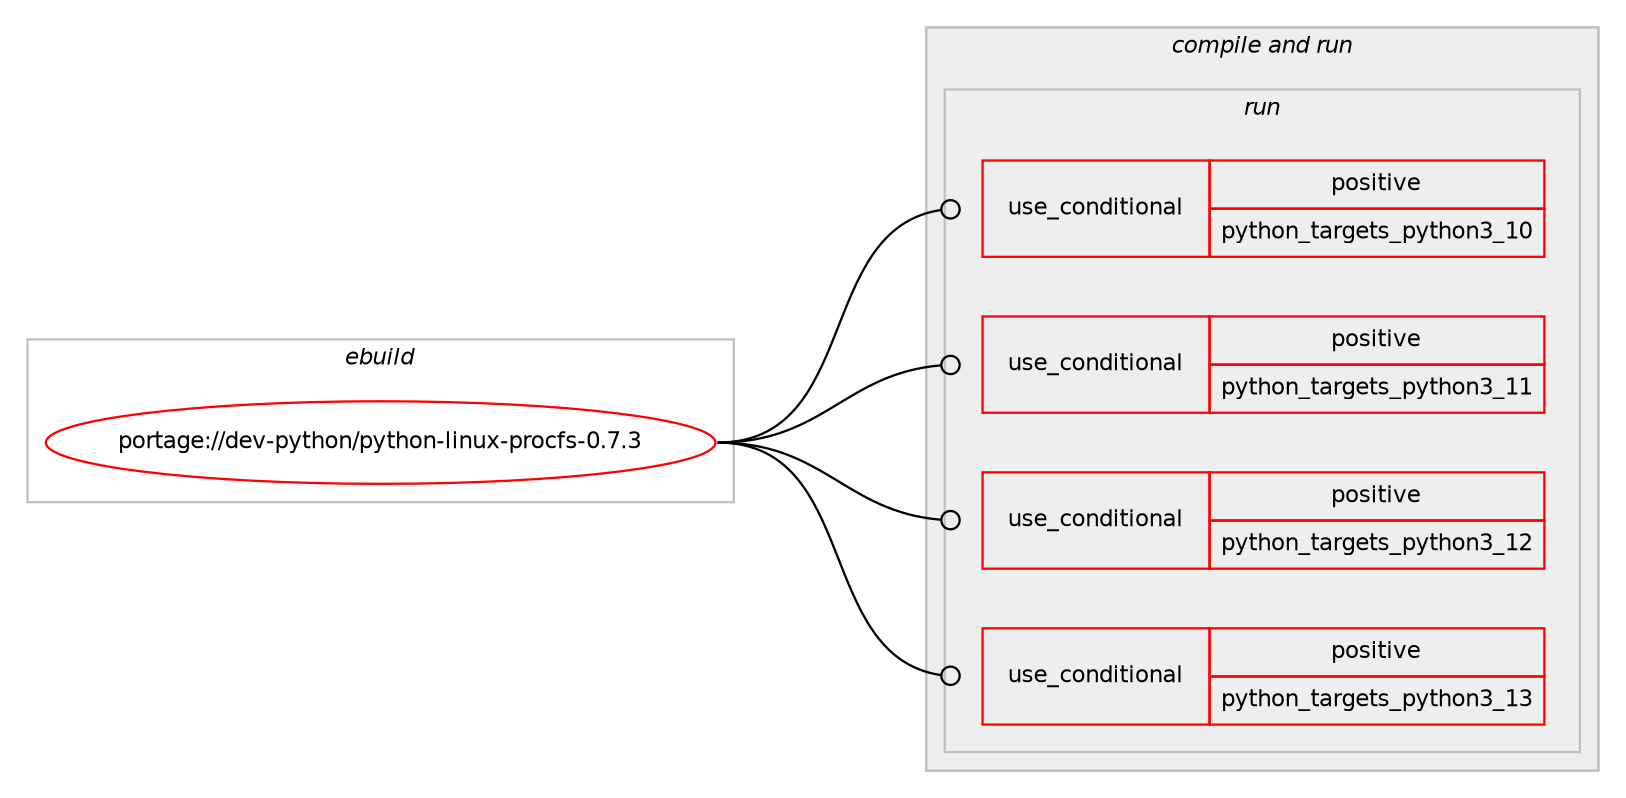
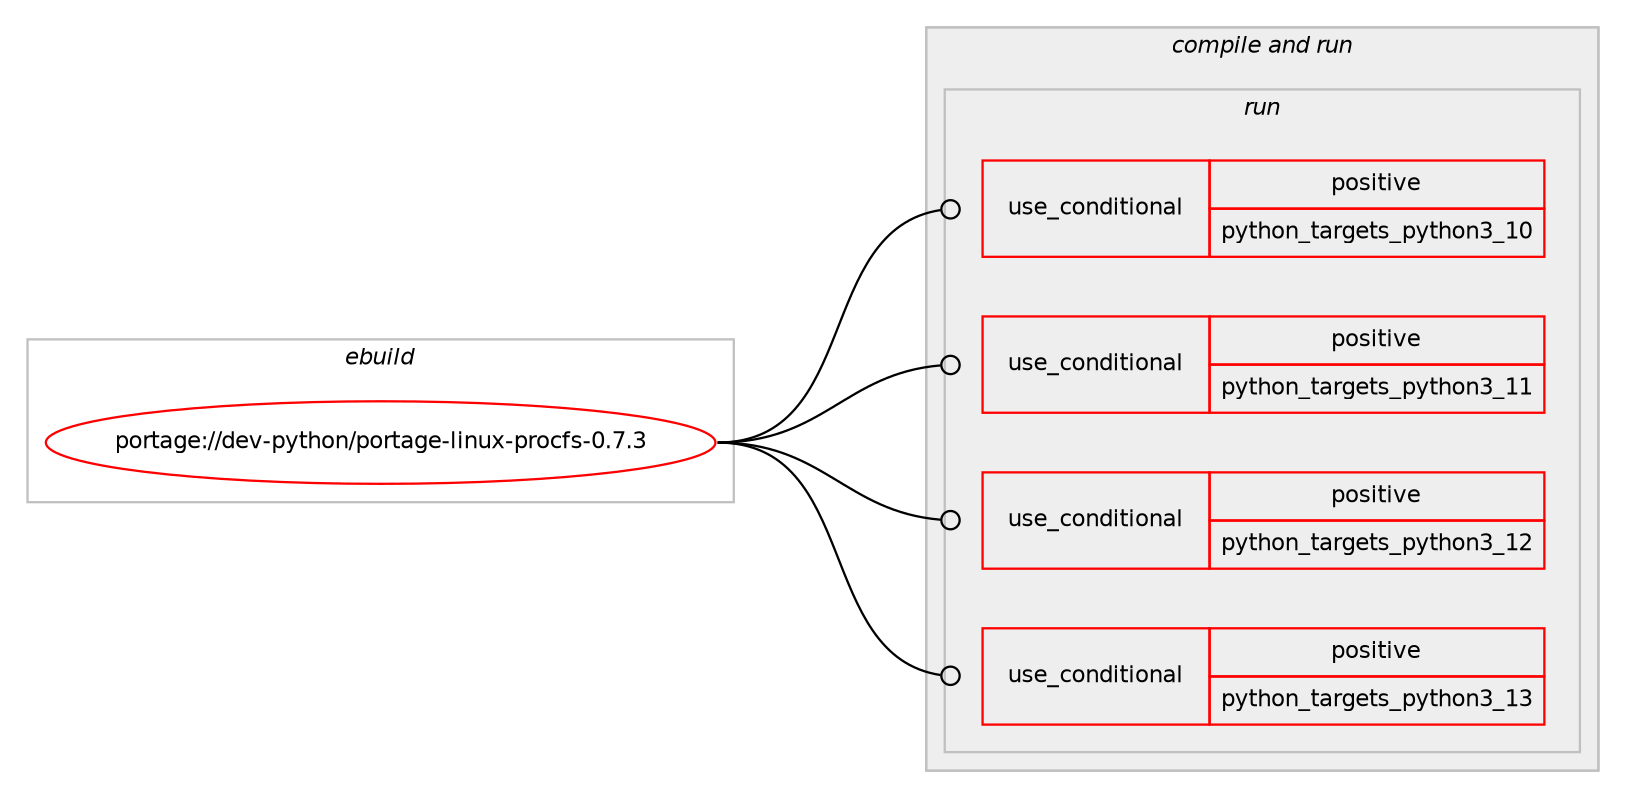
node "portage://dev-python/python-linux-procfs-0.7.3": label "portage://dev-python/python-linux-procfs-0.7.3" -> "portage://dev-python/portage-linux-procfs-0.7.3"
